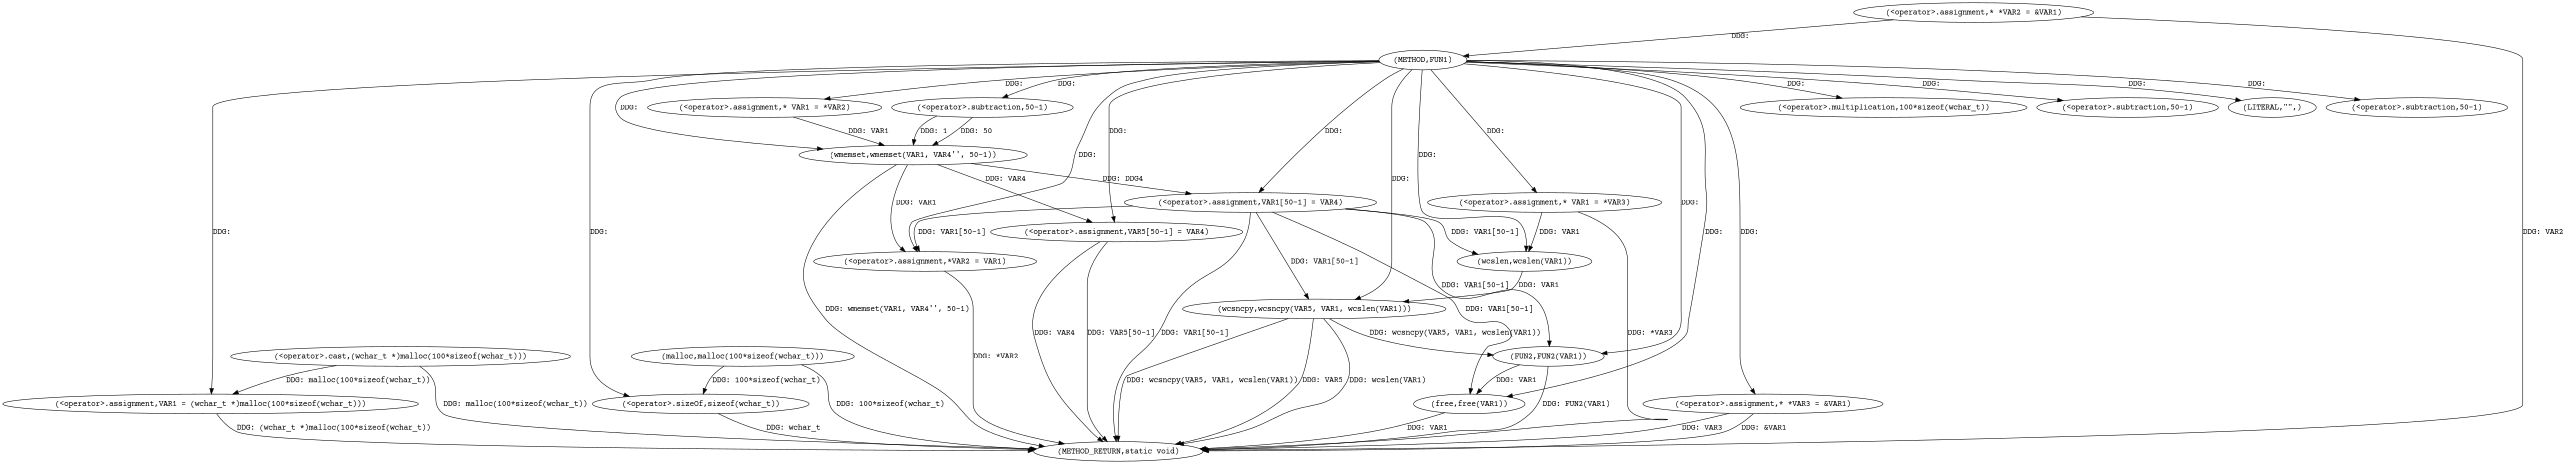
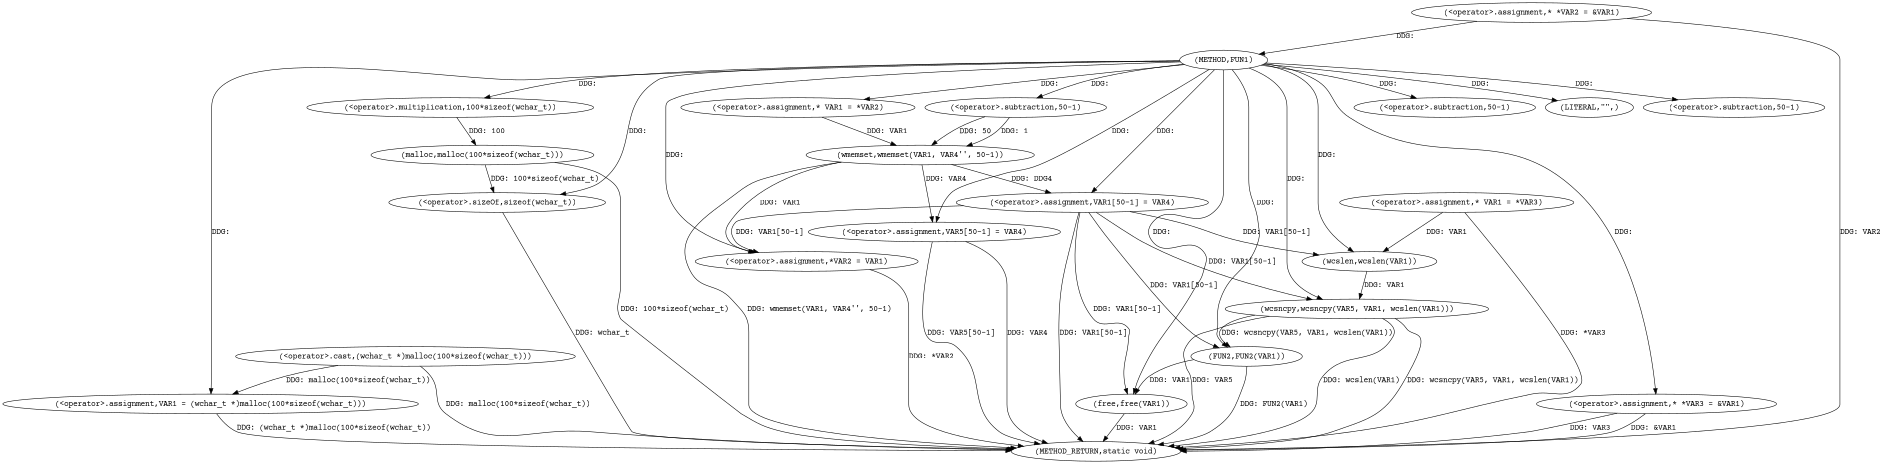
edge "(METHOD,FUN1)" -> "(wmemset,wmemset(VAR1, VAR4'', 50-1))": removed, label "DDG:"
edge "(<operator>.multiplication,100*sizeof(wchar_t))" -> "(malloc,malloc(100*sizeof(wchar_t)))": added, label "DDG: 100"
edge "(METHOD,FUN1)" -> "(<operator>.assignment,* VAR1 = *VAR3)": removed, label "DDG:"
